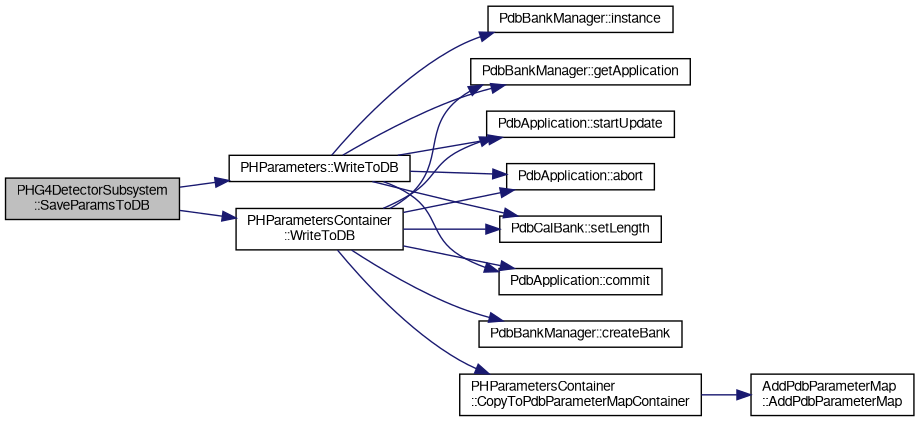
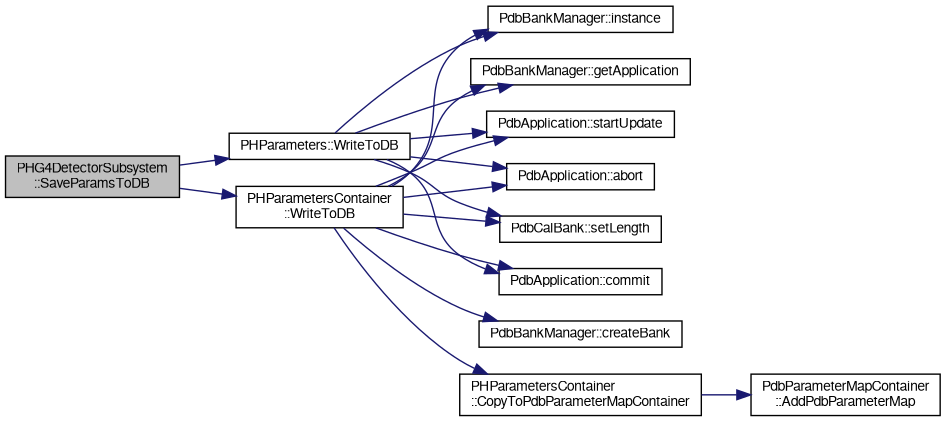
edge "PHParametersContainer ::WriteToDB" -> "PdbBankManager::instance": added
node "AddPdbParameterMap ::AddPdbParameterMap": label "AddPdbParameterMap ::AddPdbParameterMap" -> "PdbParameterMapContainer ::AddPdbParameterMap"
